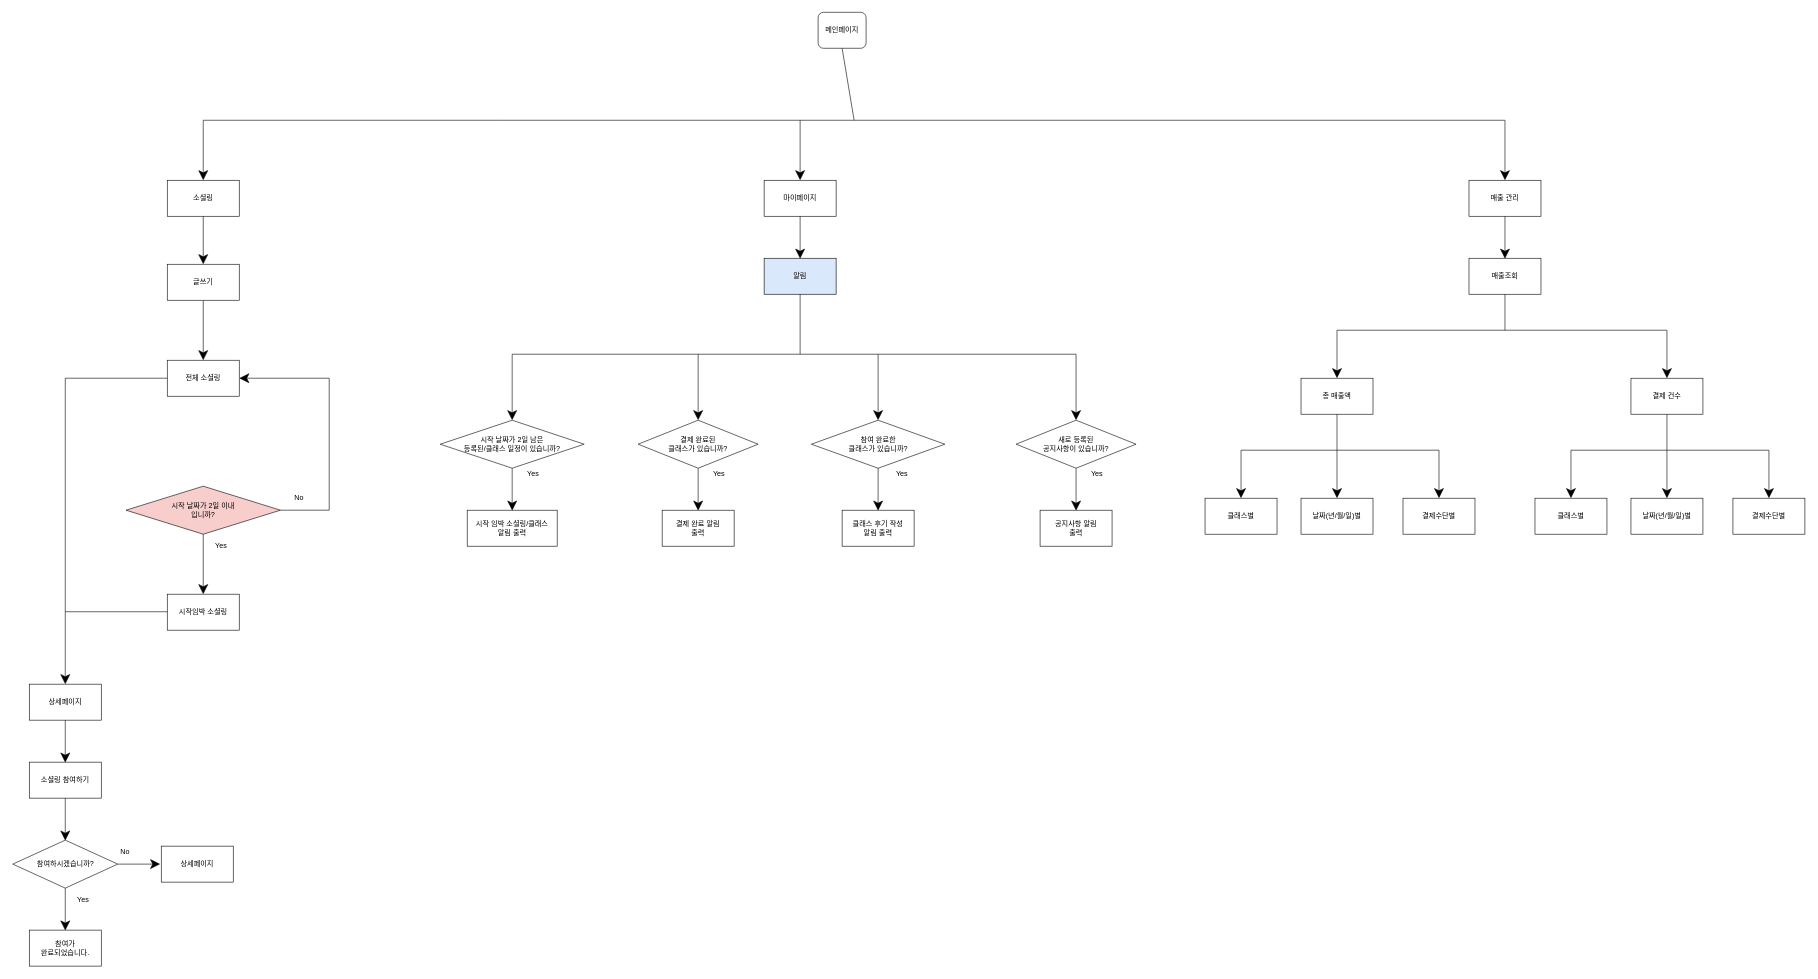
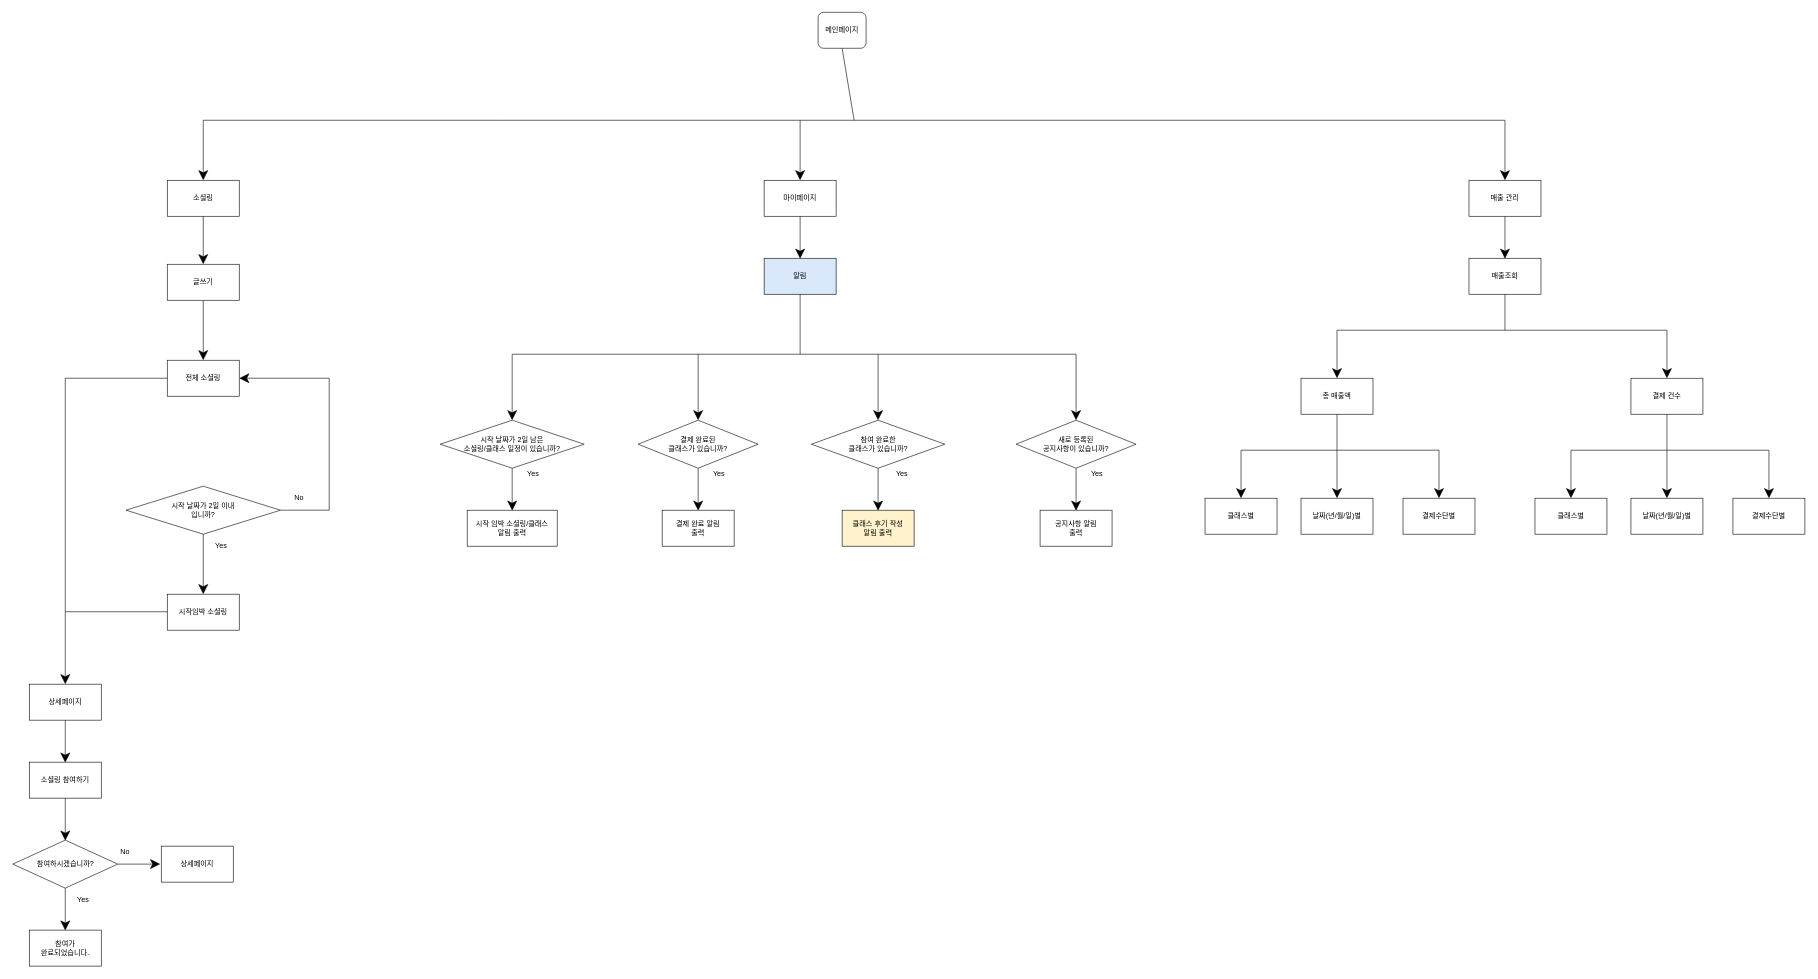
node "시작 날짜가 2일 남은 등록된/클래스 일정이 있습니까?": label "시작 날짜가 2일 남은 등록된/클래스 일정이 있습니까?" -> "시작 날짜가 2일 남은 소셜링/클래스 일정이 있습니까?"
node "시작 날짜가 2일 이내 입니까?": fillcolor #f8cecc -> #ffffff
node "클래스 후기 작성 알림 출력": fillcolor #ffffff -> #fff2cc
